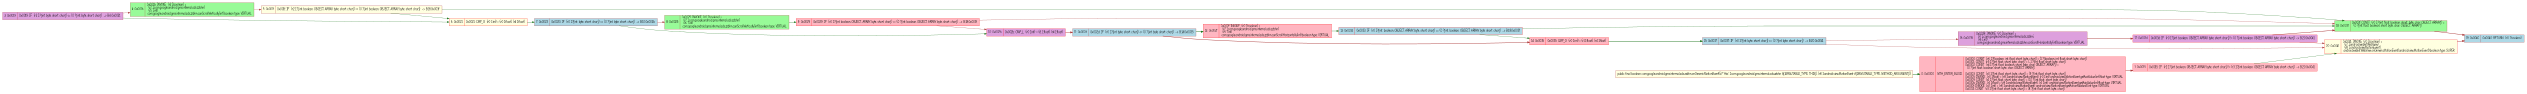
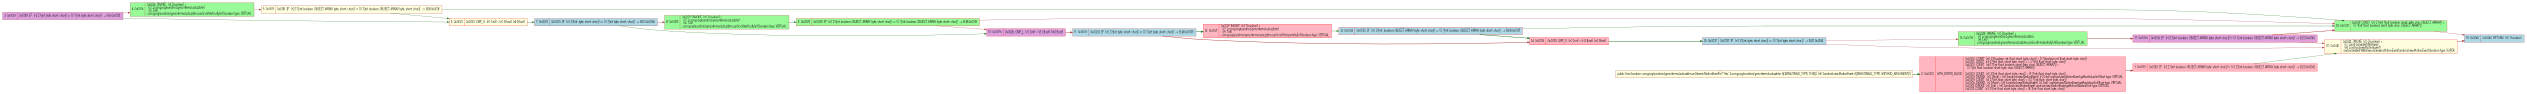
node "9: 0x0029": fillcolor lightpink -> palegreen
edge "18: 0x003f" -> "19: 0x0040": style bold -> solid
edge "13: 0x0033" -> "14: 0x0035": style solid -> bold
node "16: 0x0039": fillcolor plum -> palegreen
